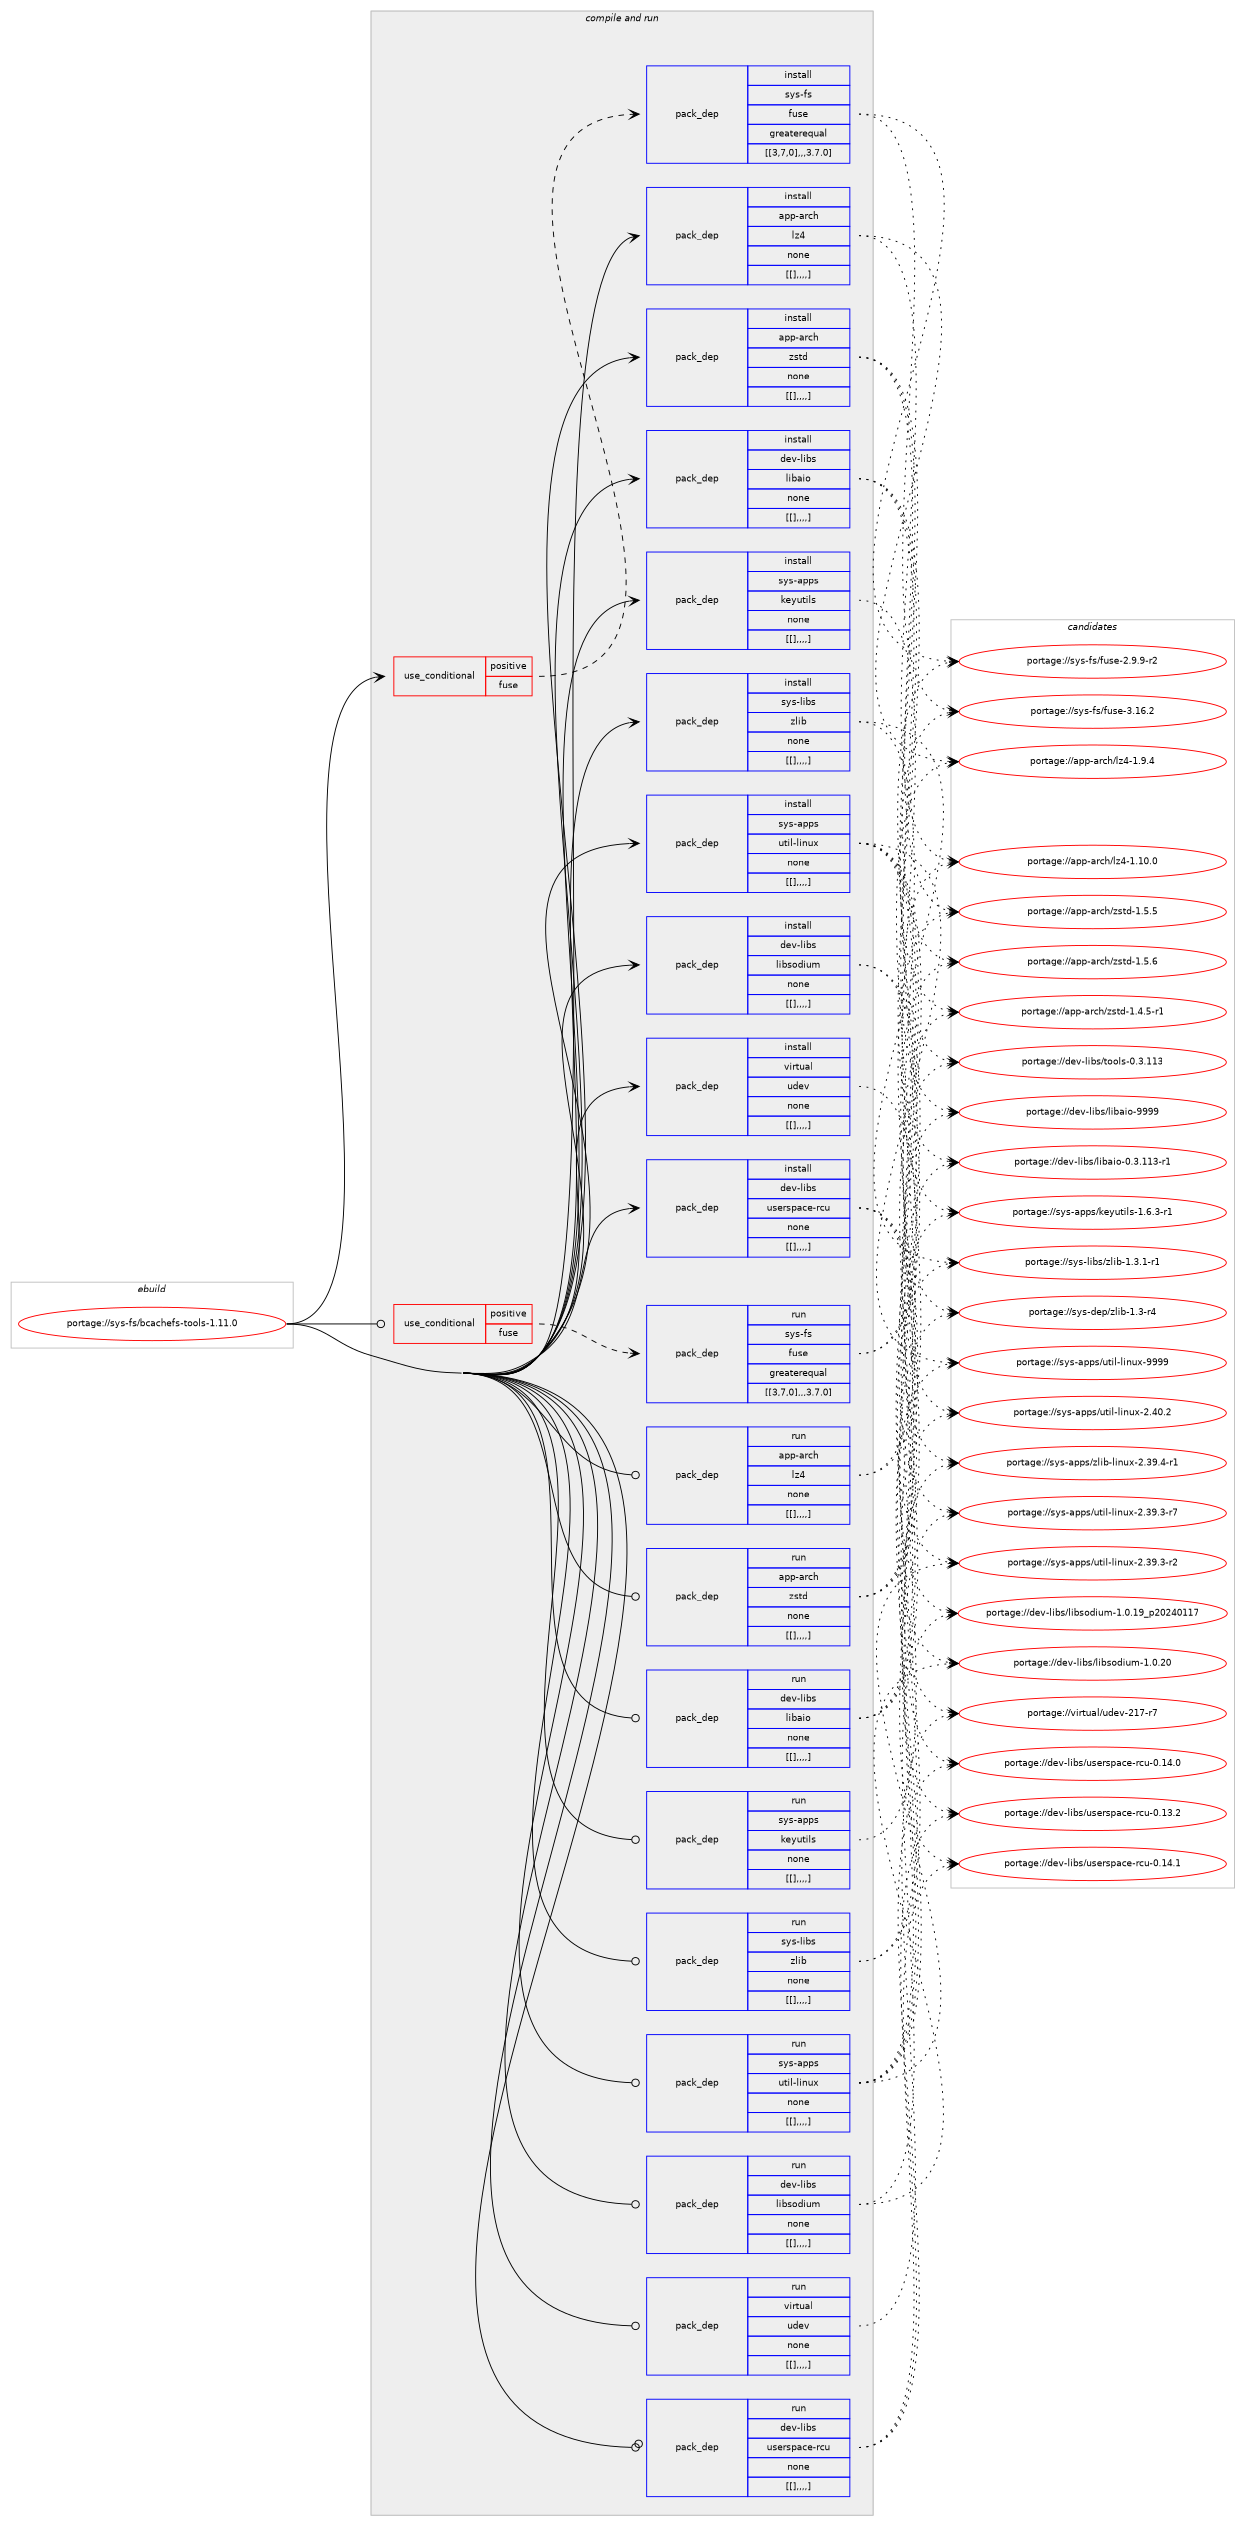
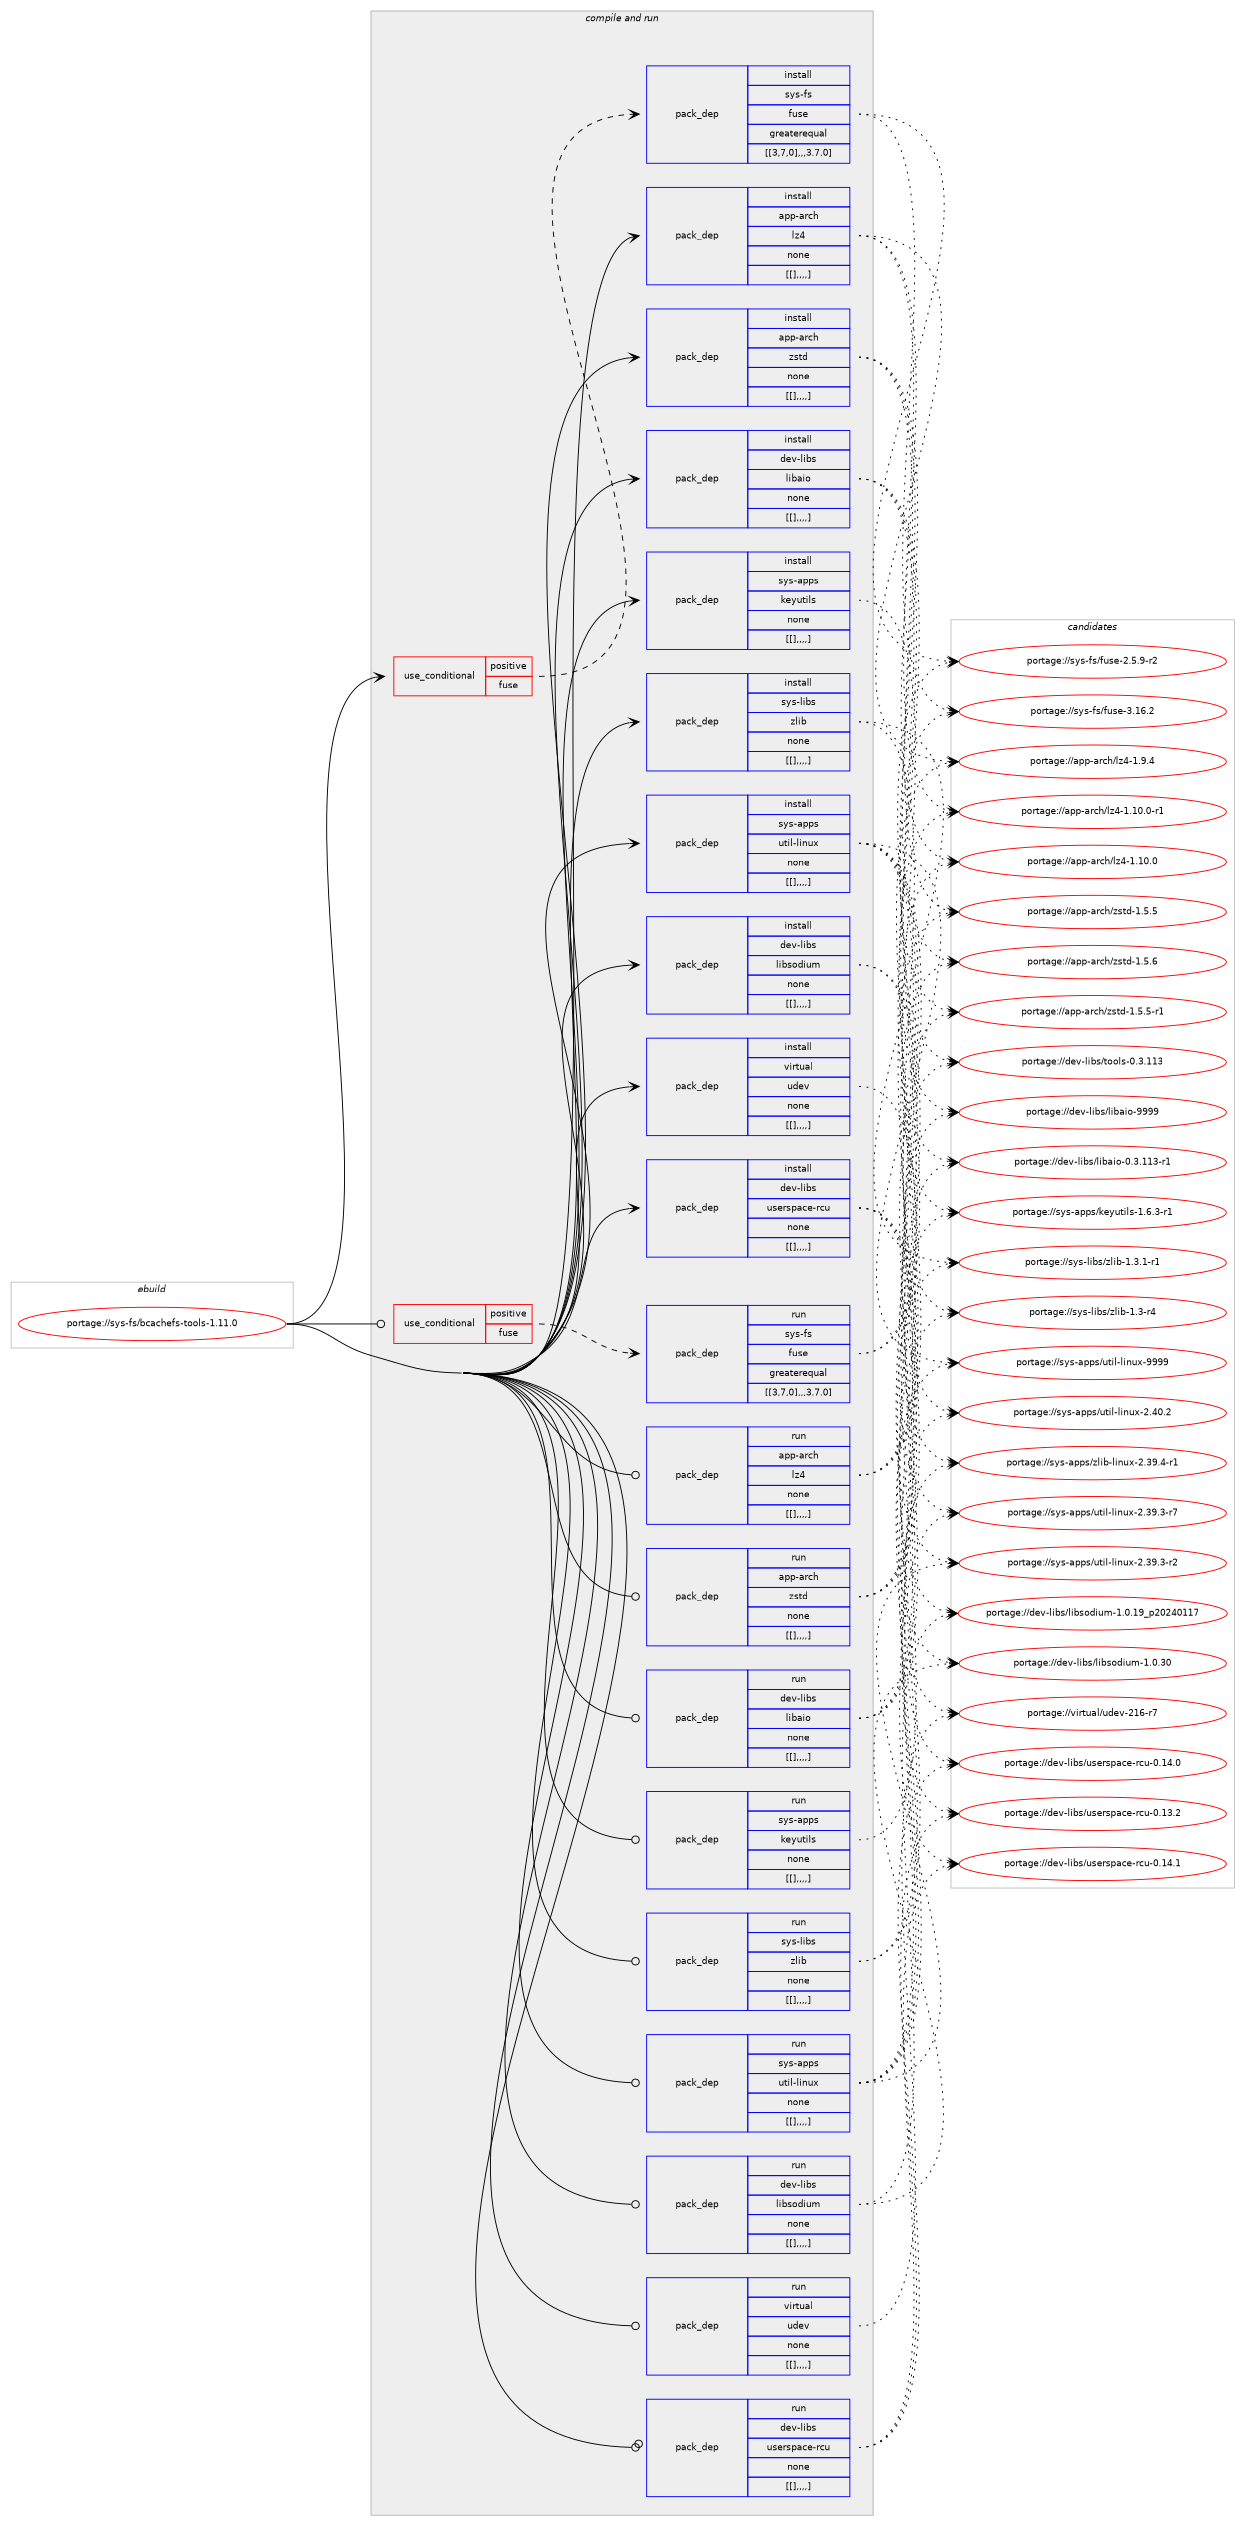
node "portage://sys-fs/fuse-2.9.9-r2": label "portage://sys-fs/fuse-2.9.9-r2" -> "portage://sys-fs/fuse-2.5.9-r2"
node "portage://app-arch/lz4-1.10.0-r1": added
node "portage://app-arch/zstd-1.4.5-r1": label "portage://app-arch/zstd-1.4.5-r1" -> "portage://app-arch/zstd-1.5.5-r1"
node "portage://sys-dep/zlib-1.3-r4": label "portage://sys-dep/zlib-1.3-r4" -> "portage://sys-libs/zlib-1.3-r4"
node "portage://dev-libs/libsodium-1.0.20": label "portage://dev-libs/libsodium-1.0.20" -> "portage://dev-libs/libsodium-1.0.30"
node "portage://virtual/udev-217-r7": label "portage://virtual/udev-217-r7" -> "portage://virtual/udev-216-r7"
